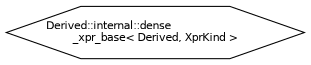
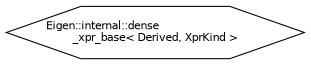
node "Derived::internal::dense _xpr_base< Derived, XprKind >": label "Derived::internal::dense _xpr_base< Derived, XprKind >" -> "Eigen::internal::dense _xpr_base< Derived, XprKind >"
